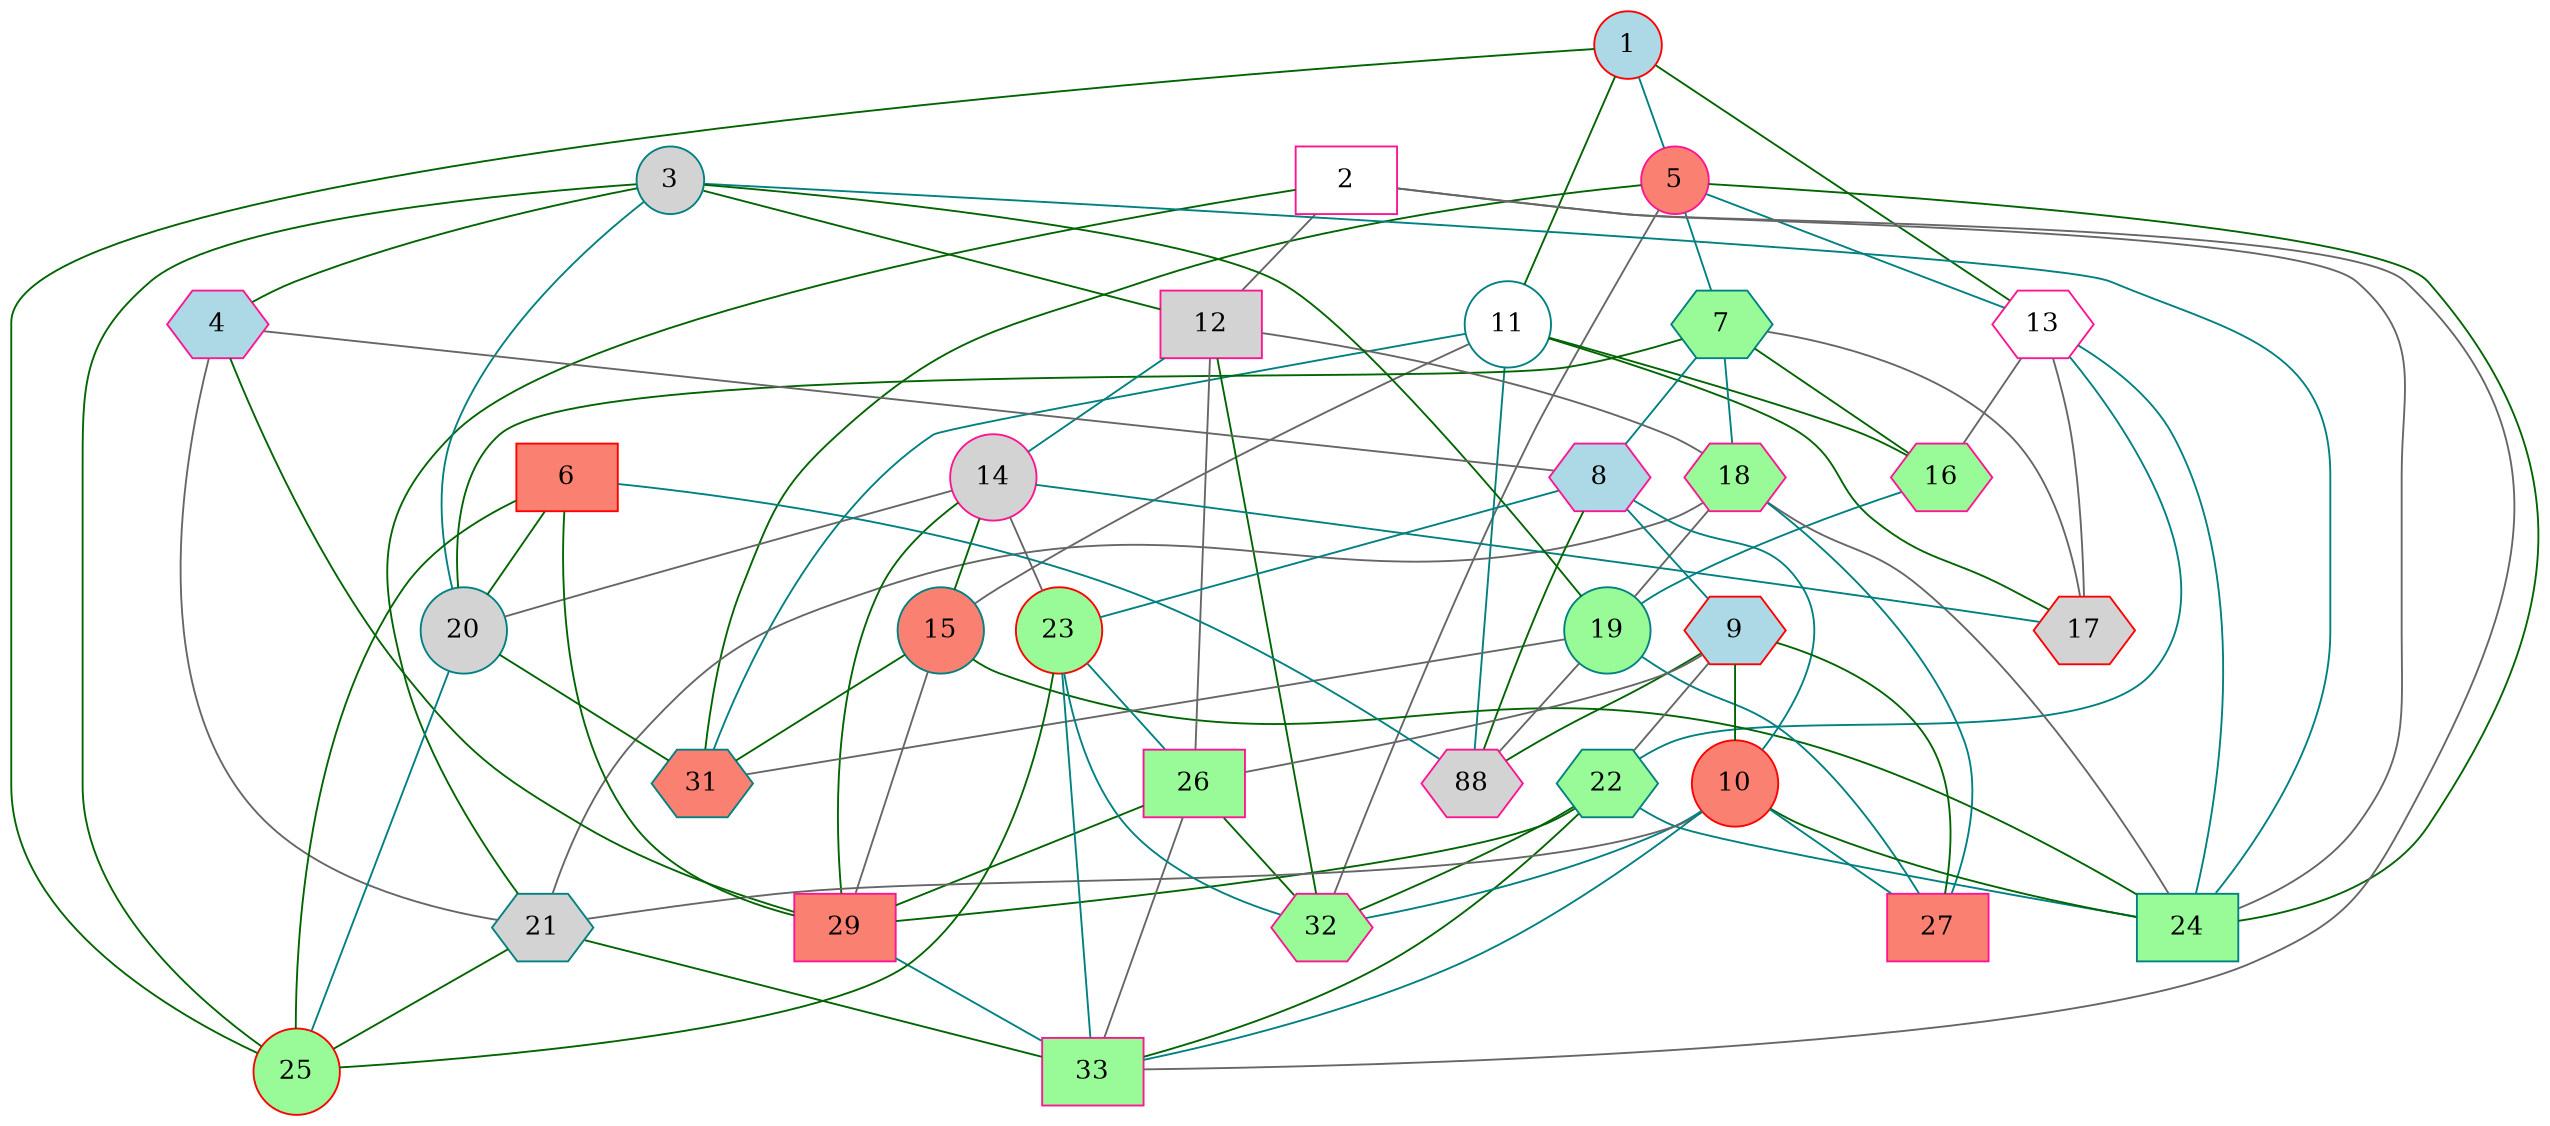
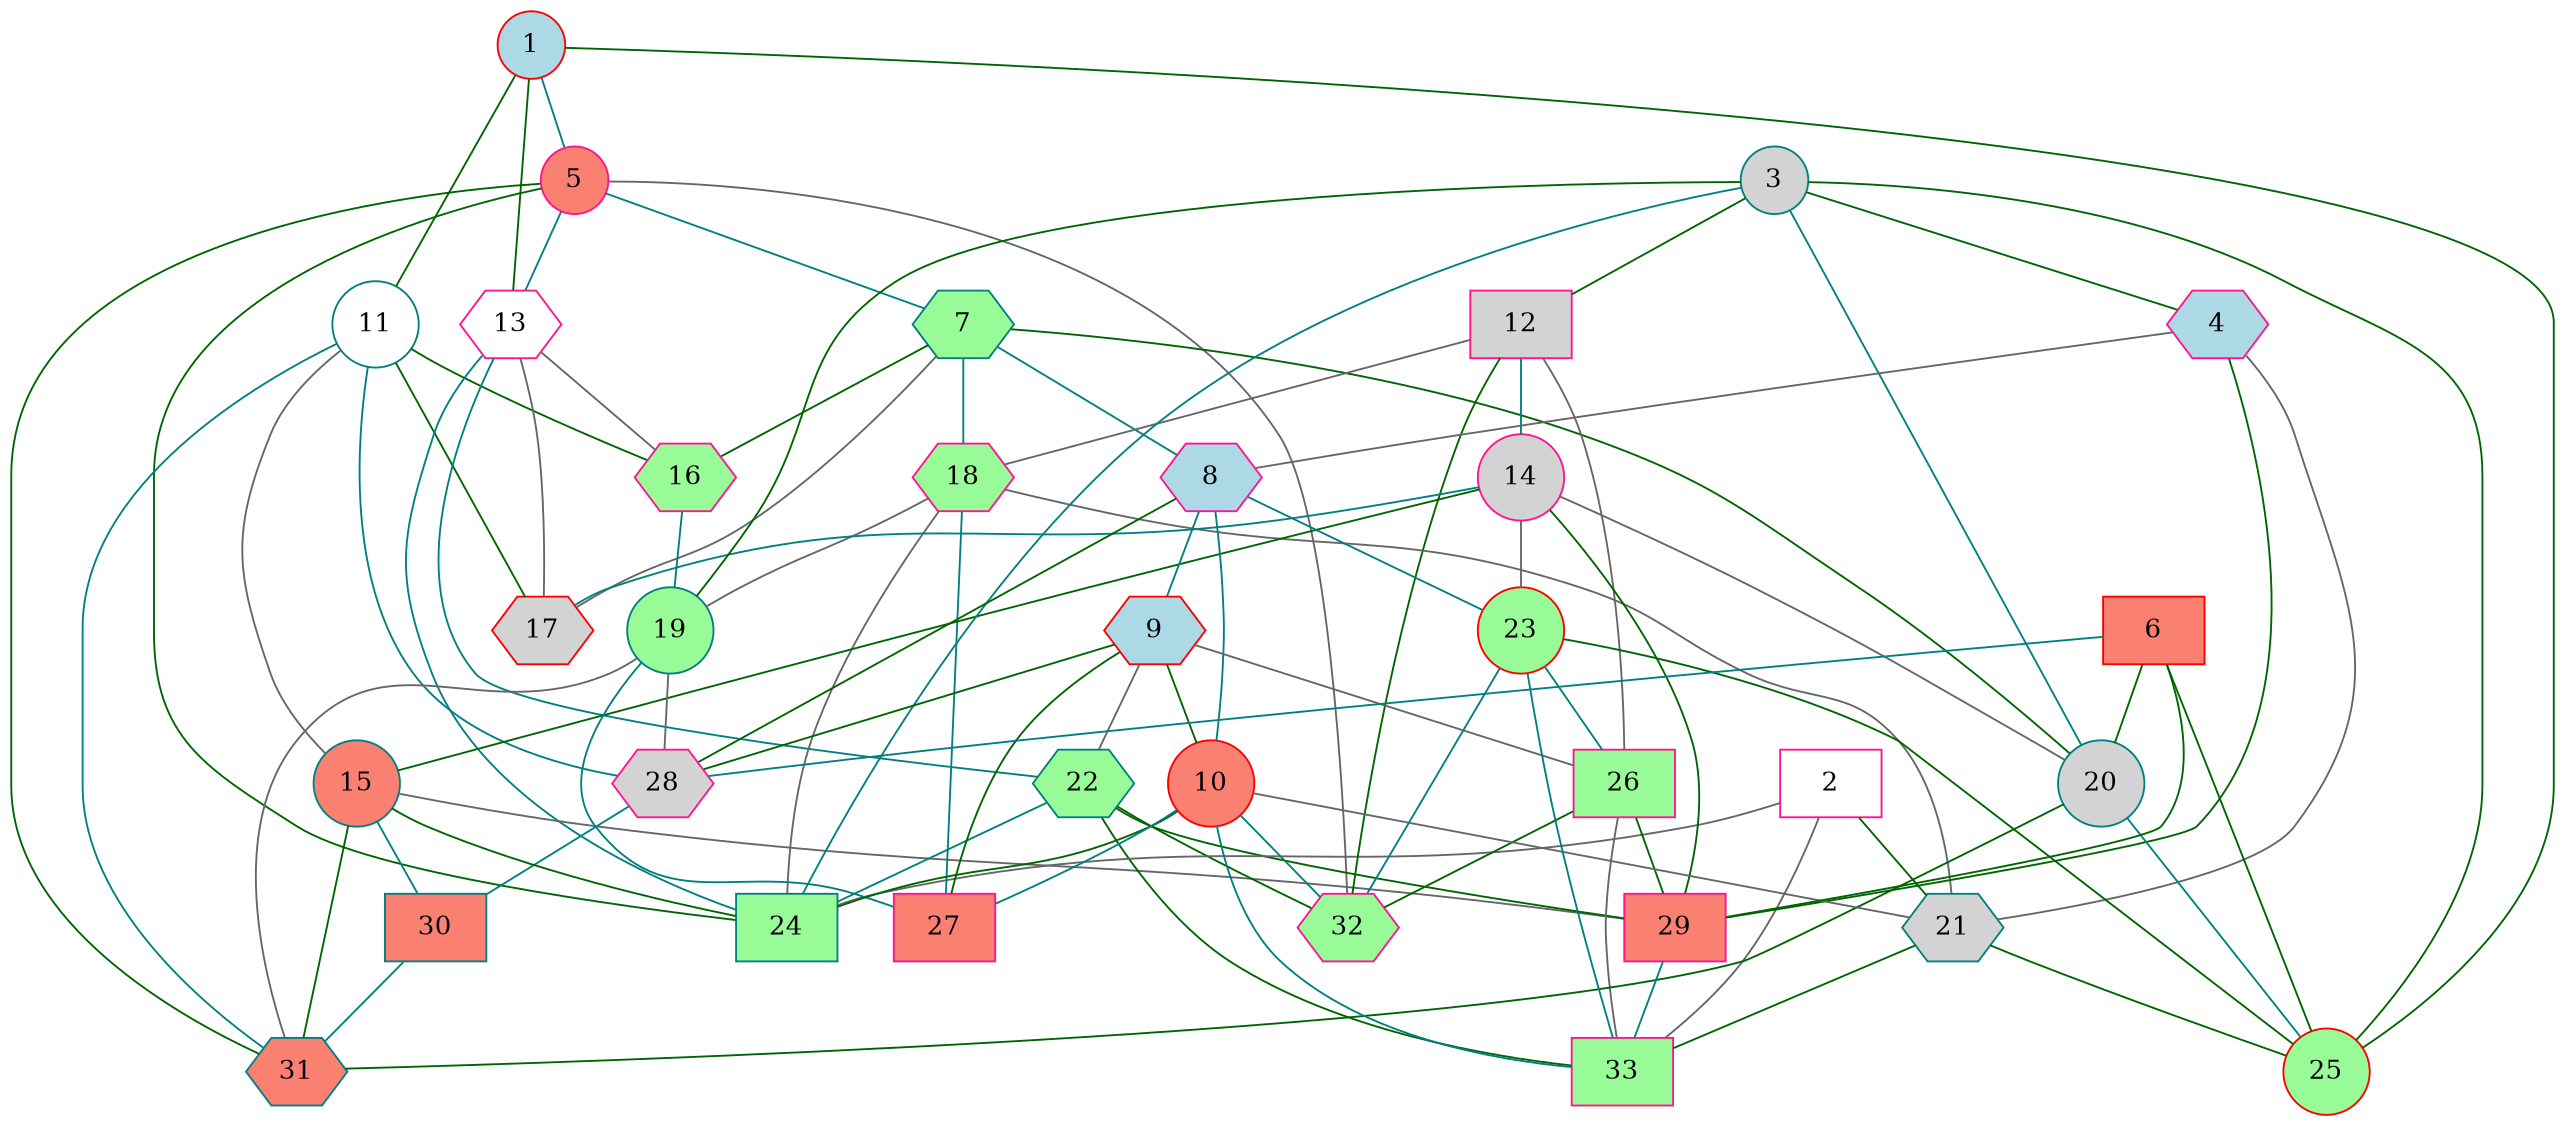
edge "2" -- "12": removed
node "88": label "88" -> "28"
node "30": added
